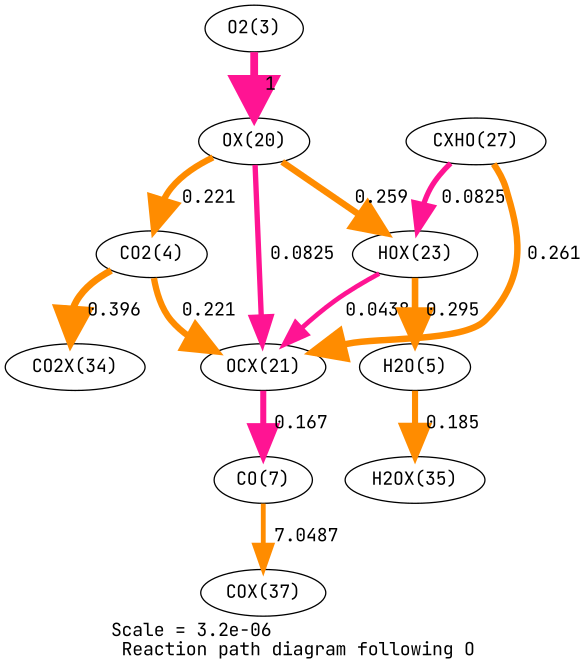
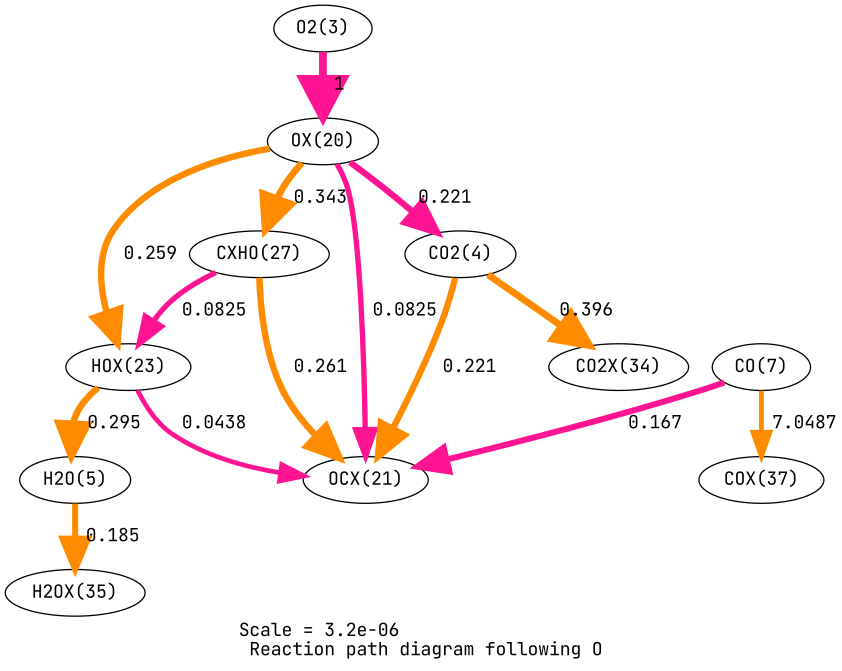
edge "OX(20)" -> "CO2(4)": color darkorange -> deeppink
edge "OX(20)" -> "CXHO(27)": added, label "0.343"
edge "OCX(21)" -> "CO(7)": reversed
